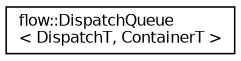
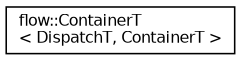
node "flow::DispatchQueue < DispatchT, ContainerT >": label "flow::DispatchQueue < DispatchT, ContainerT >" -> "flow::ContainerT < DispatchT, ContainerT >"
